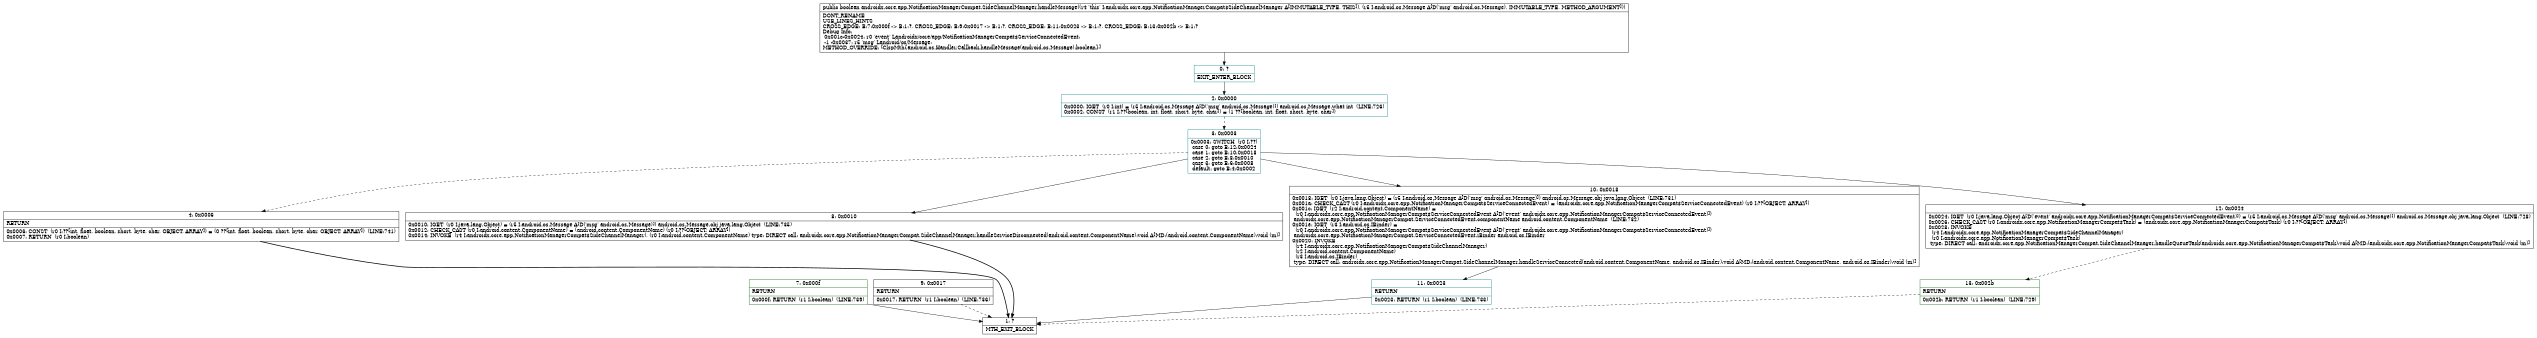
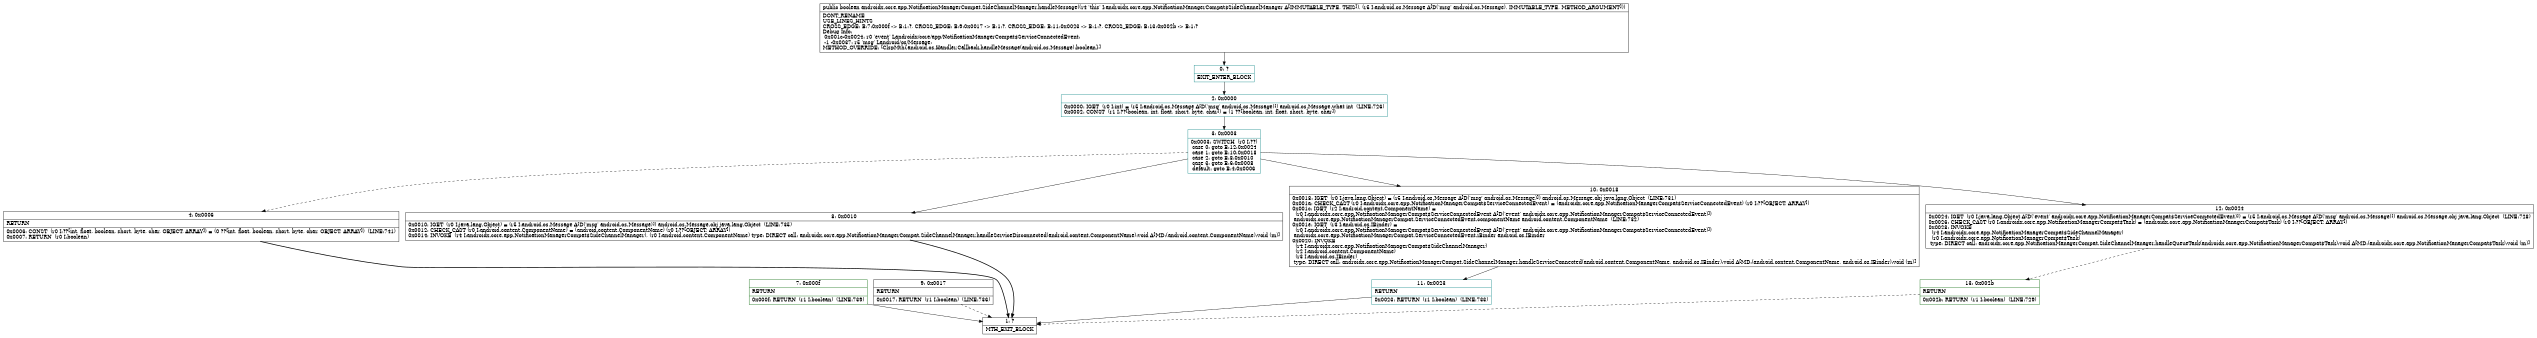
edge "2: 0x0000" -> "3: 0x0003": style dashed -> solid
node "3: 0x0003": text "default: goto B:4:0x0002" -> "default: goto B:4:0x0006"
